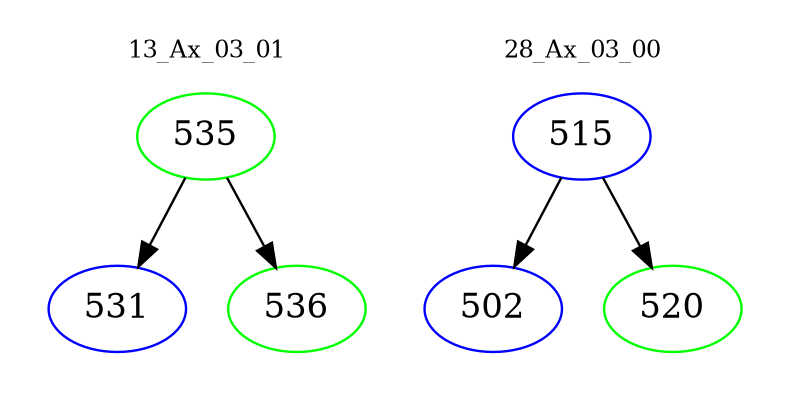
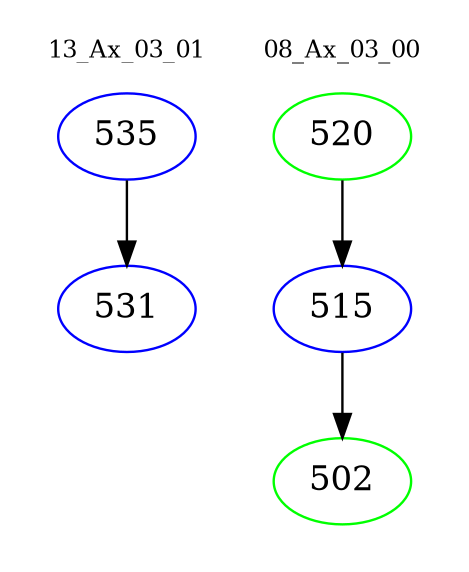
cluster "28_Ax_03_00": label "28_Ax_03_00" -> "08_Ax_03_00"
node "535": color green -> blue
edge "515" -> "520": reversed
node "536": removed
node "502": color blue -> green
